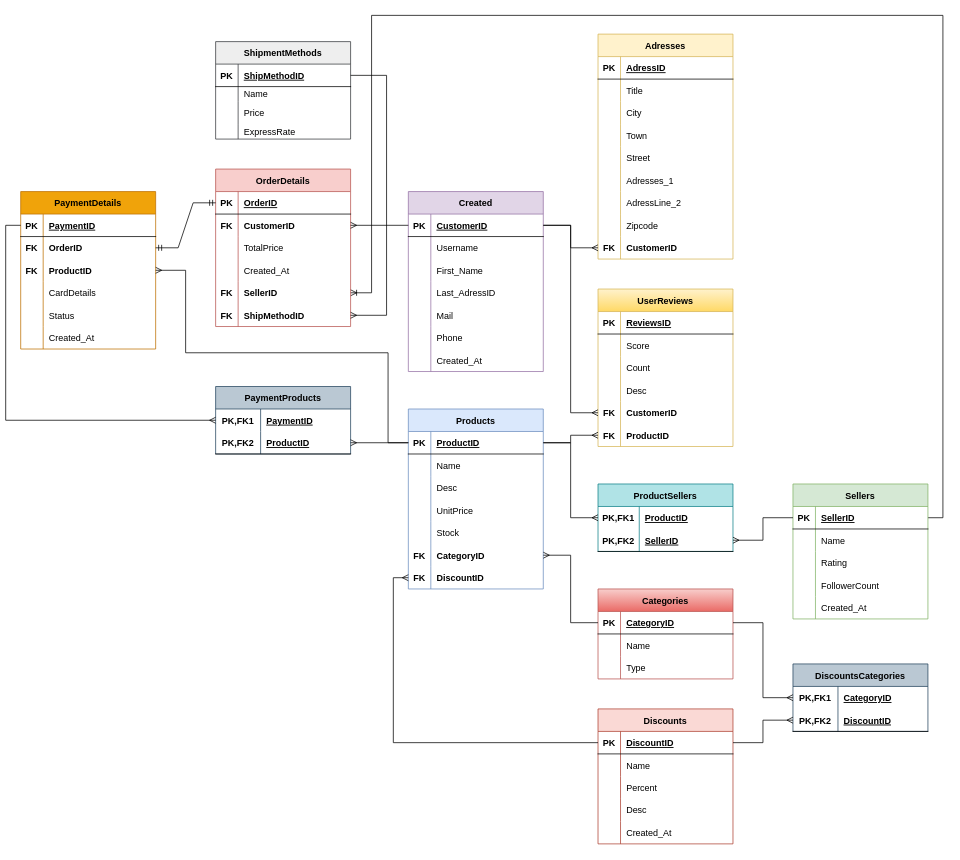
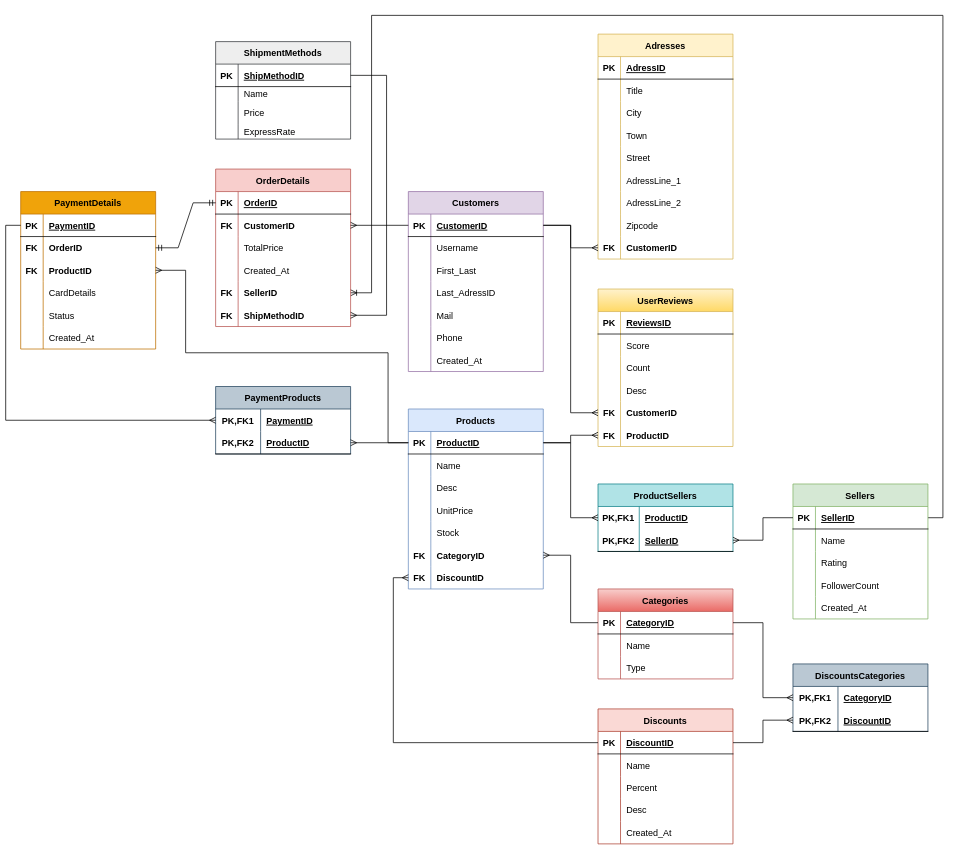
node "Adresses_1": label "Adresses_1" -> "AdressLine_1"
node "Created": label "Created" -> "Customers"
node "First_Name": label "First_Name" -> "First_Last"
